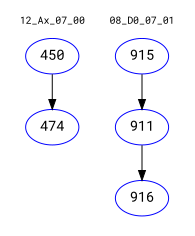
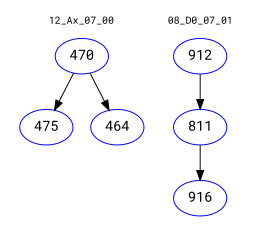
node "450": label "450" -> "470"
node "915": label "915" -> "912"
node "475": added
node "474": label "474" -> "464"
node "911": label "911" -> "811"
